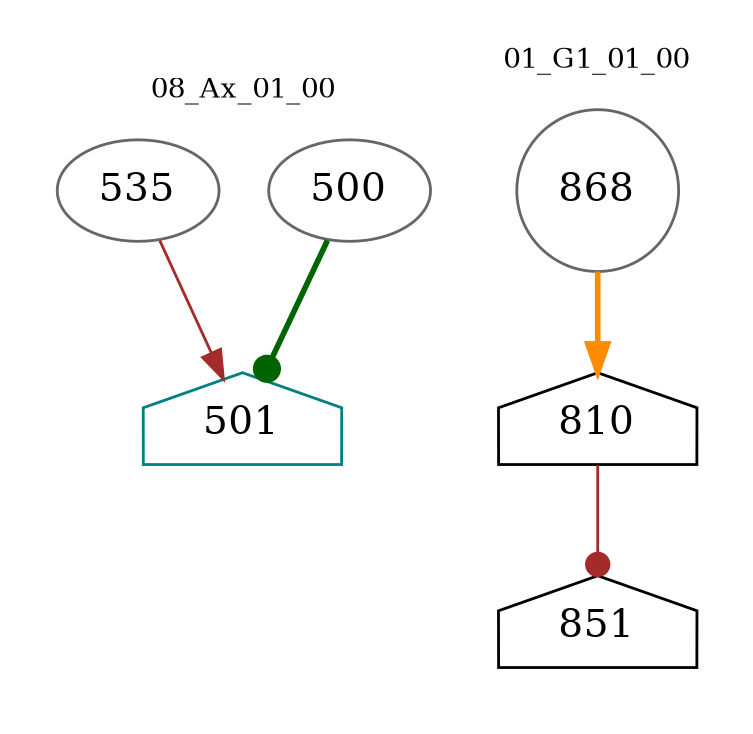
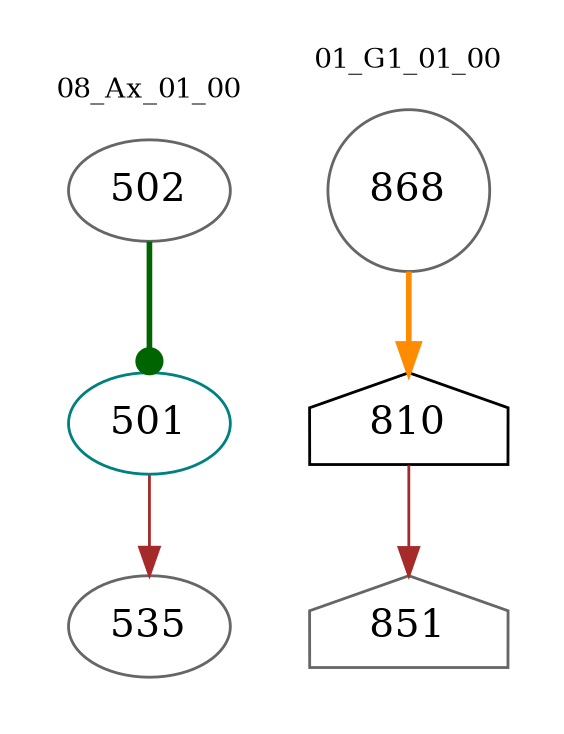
node "500": label "500" -> "502"
edge "535" -> "501": reversed
node "501": shape house -> ellipse
edge "810" -> "851": arrowhead dot -> normal
node "851": color black -> gray40
